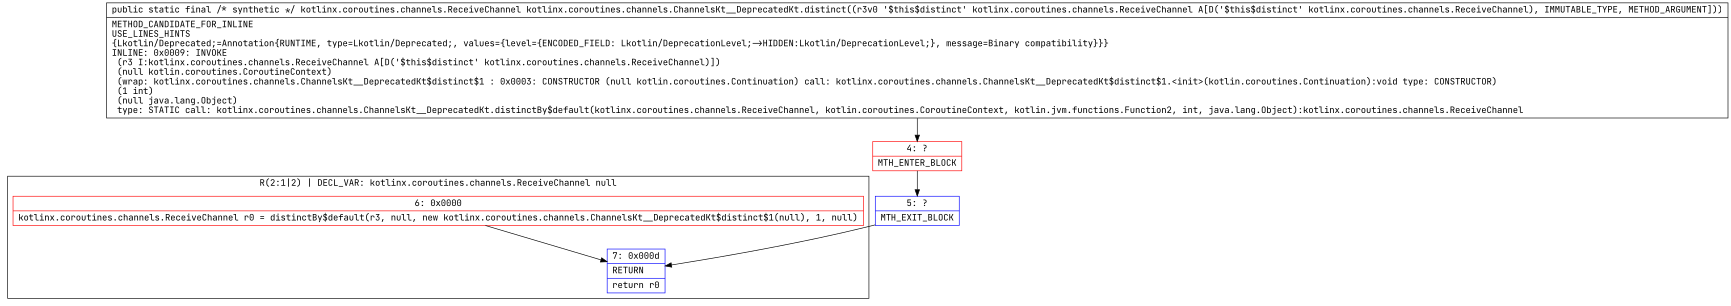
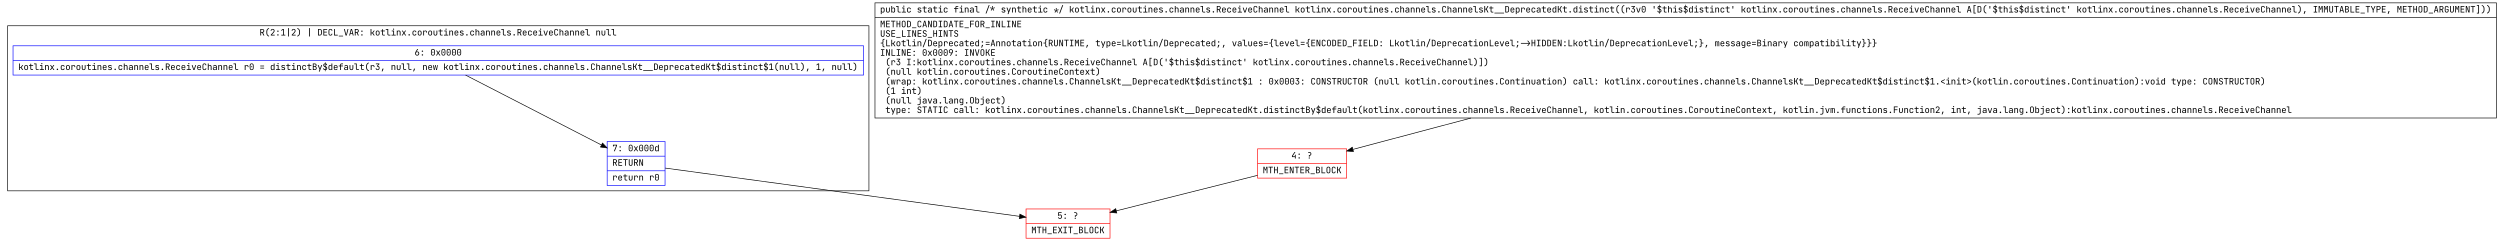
node "6: 0x0000": color red -> blue
node "5: ?": color blue -> red
edge "5: ?" -> "7: 0x000d": reversed
